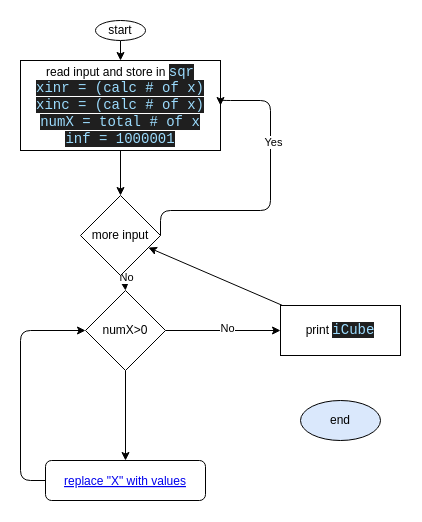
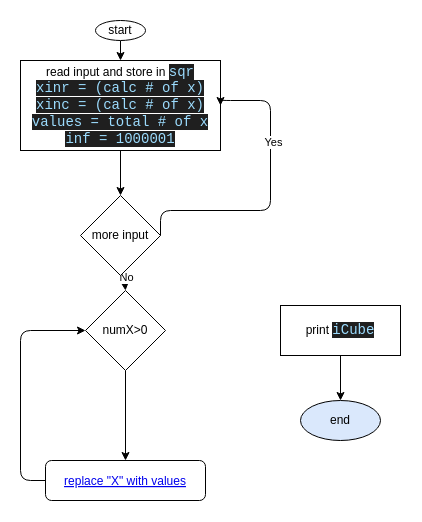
node "read input and store in sqr xinr = (calc # of x) xinc = (calc # of x) numX = total # of x inf = 1000001": label "read input and store in sqr xinr = (calc # of x) xinc = (calc # of x) numX = total # of x inf = 1000001" -> "read input and store in sqr xinr = (calc # of x) xinc = (calc # of x) values = total # of x inf = 1000001"
edge "print iCube" -> "more input": now "print iCube" -> "end"
edge "numX>0" -> "print iCube": removed, label "No"
